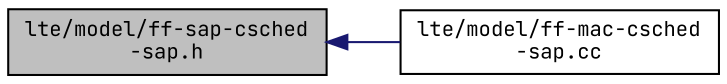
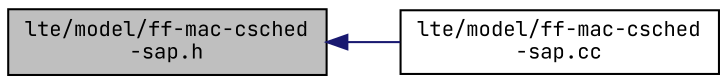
node "lte/model/ff-sap-csched -sap.h": label "lte/model/ff-sap-csched -sap.h" -> "lte/model/ff-mac-csched -sap.h"
